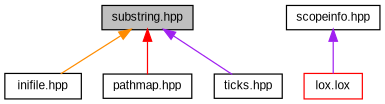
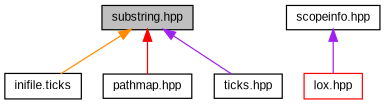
node "inifile.hpp": label "inifile.hpp" -> "inifile.ticks"
node "lox.lox": label "lox.lox" -> "lox.hpp"
